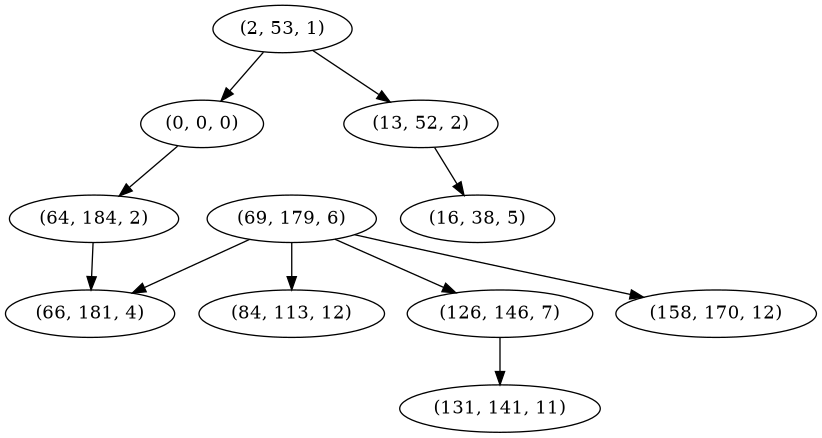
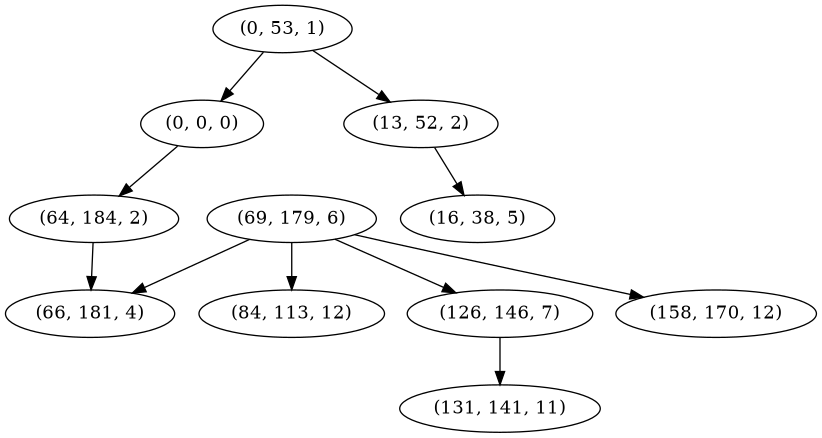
node "(2, 53, 1)": label "(2, 53, 1)" -> "(0, 53, 1)"
